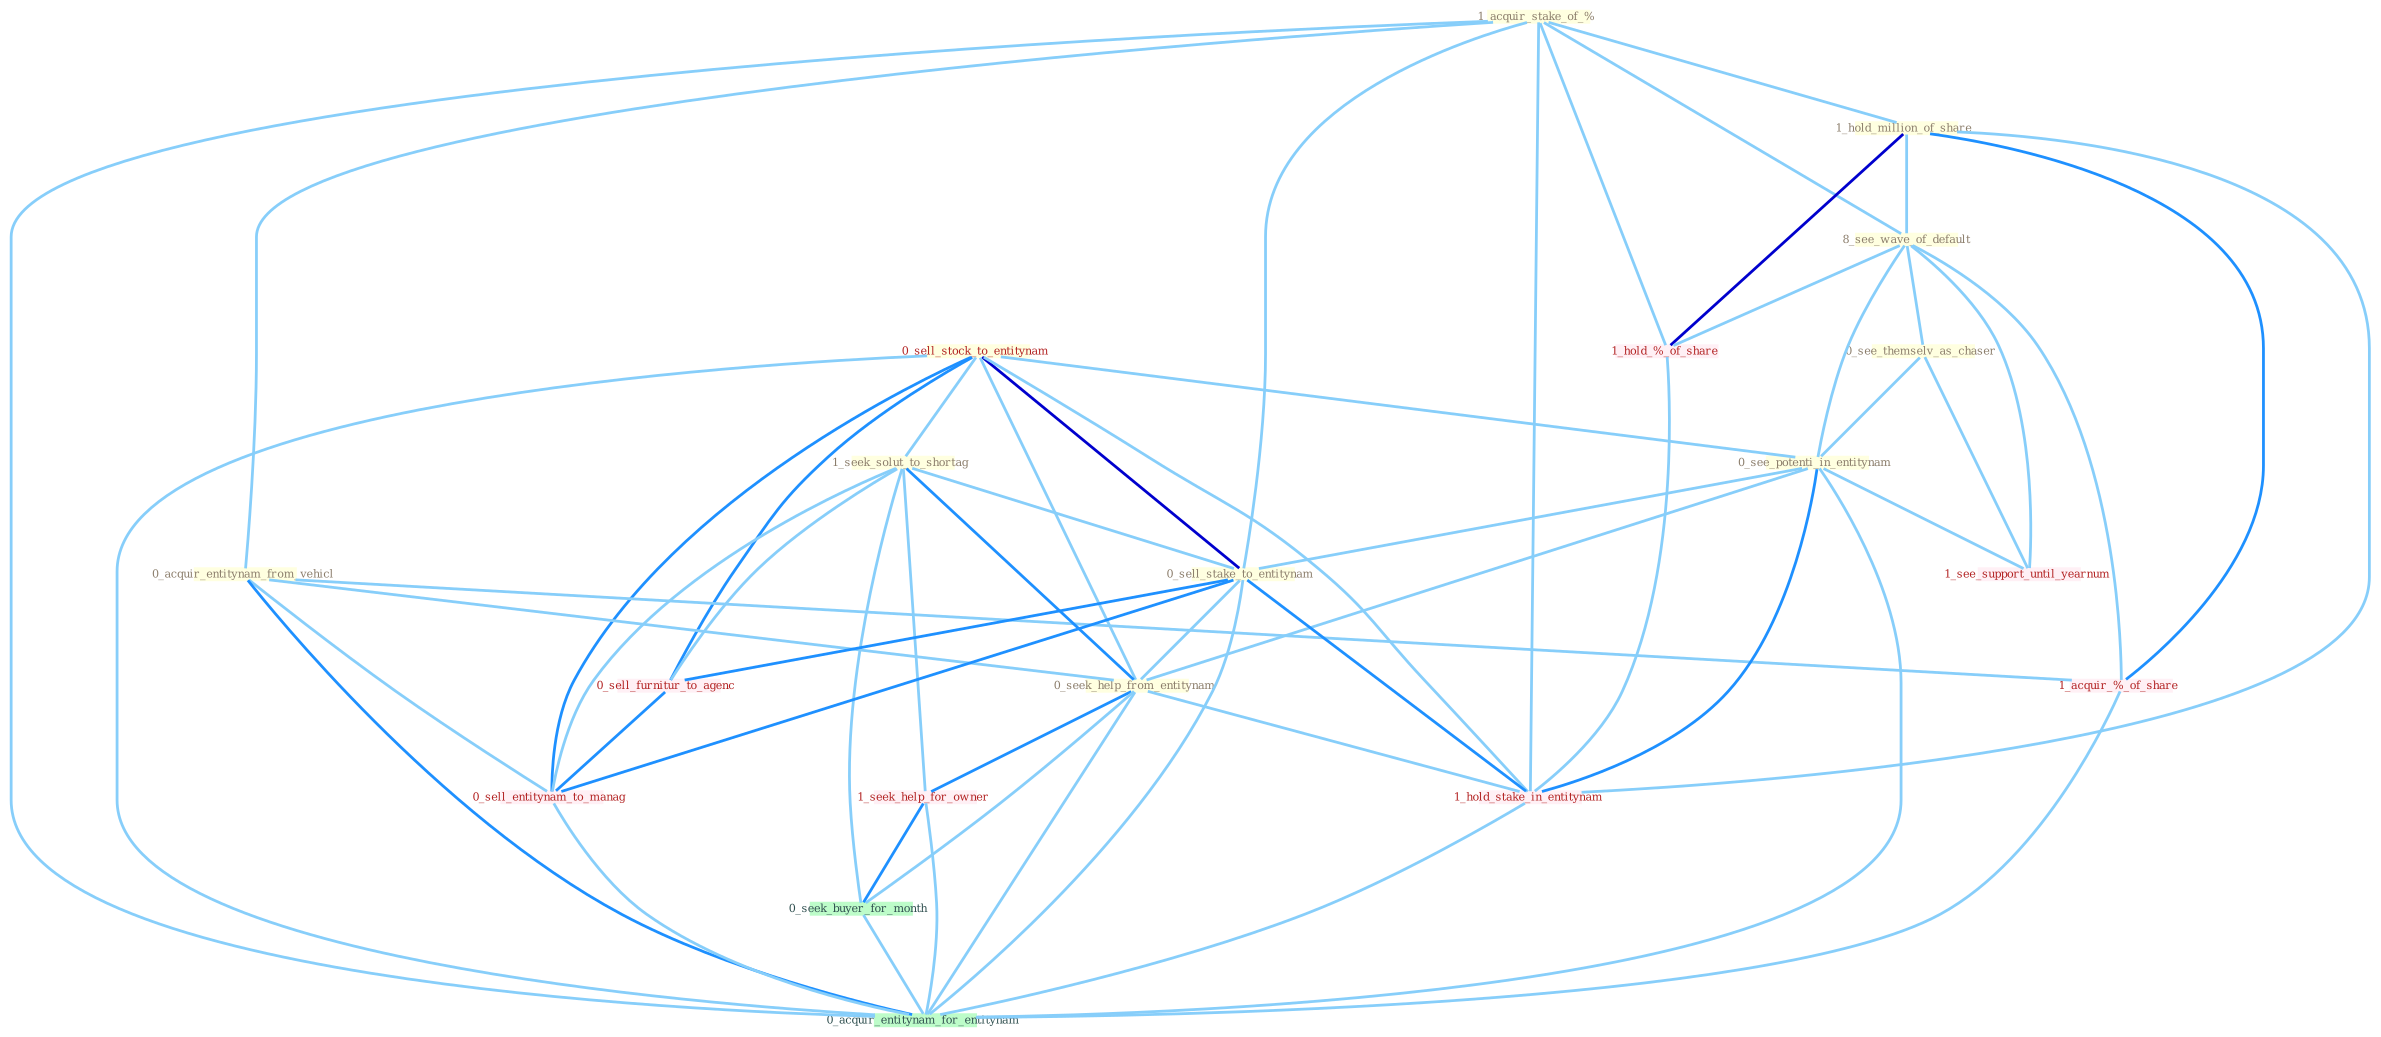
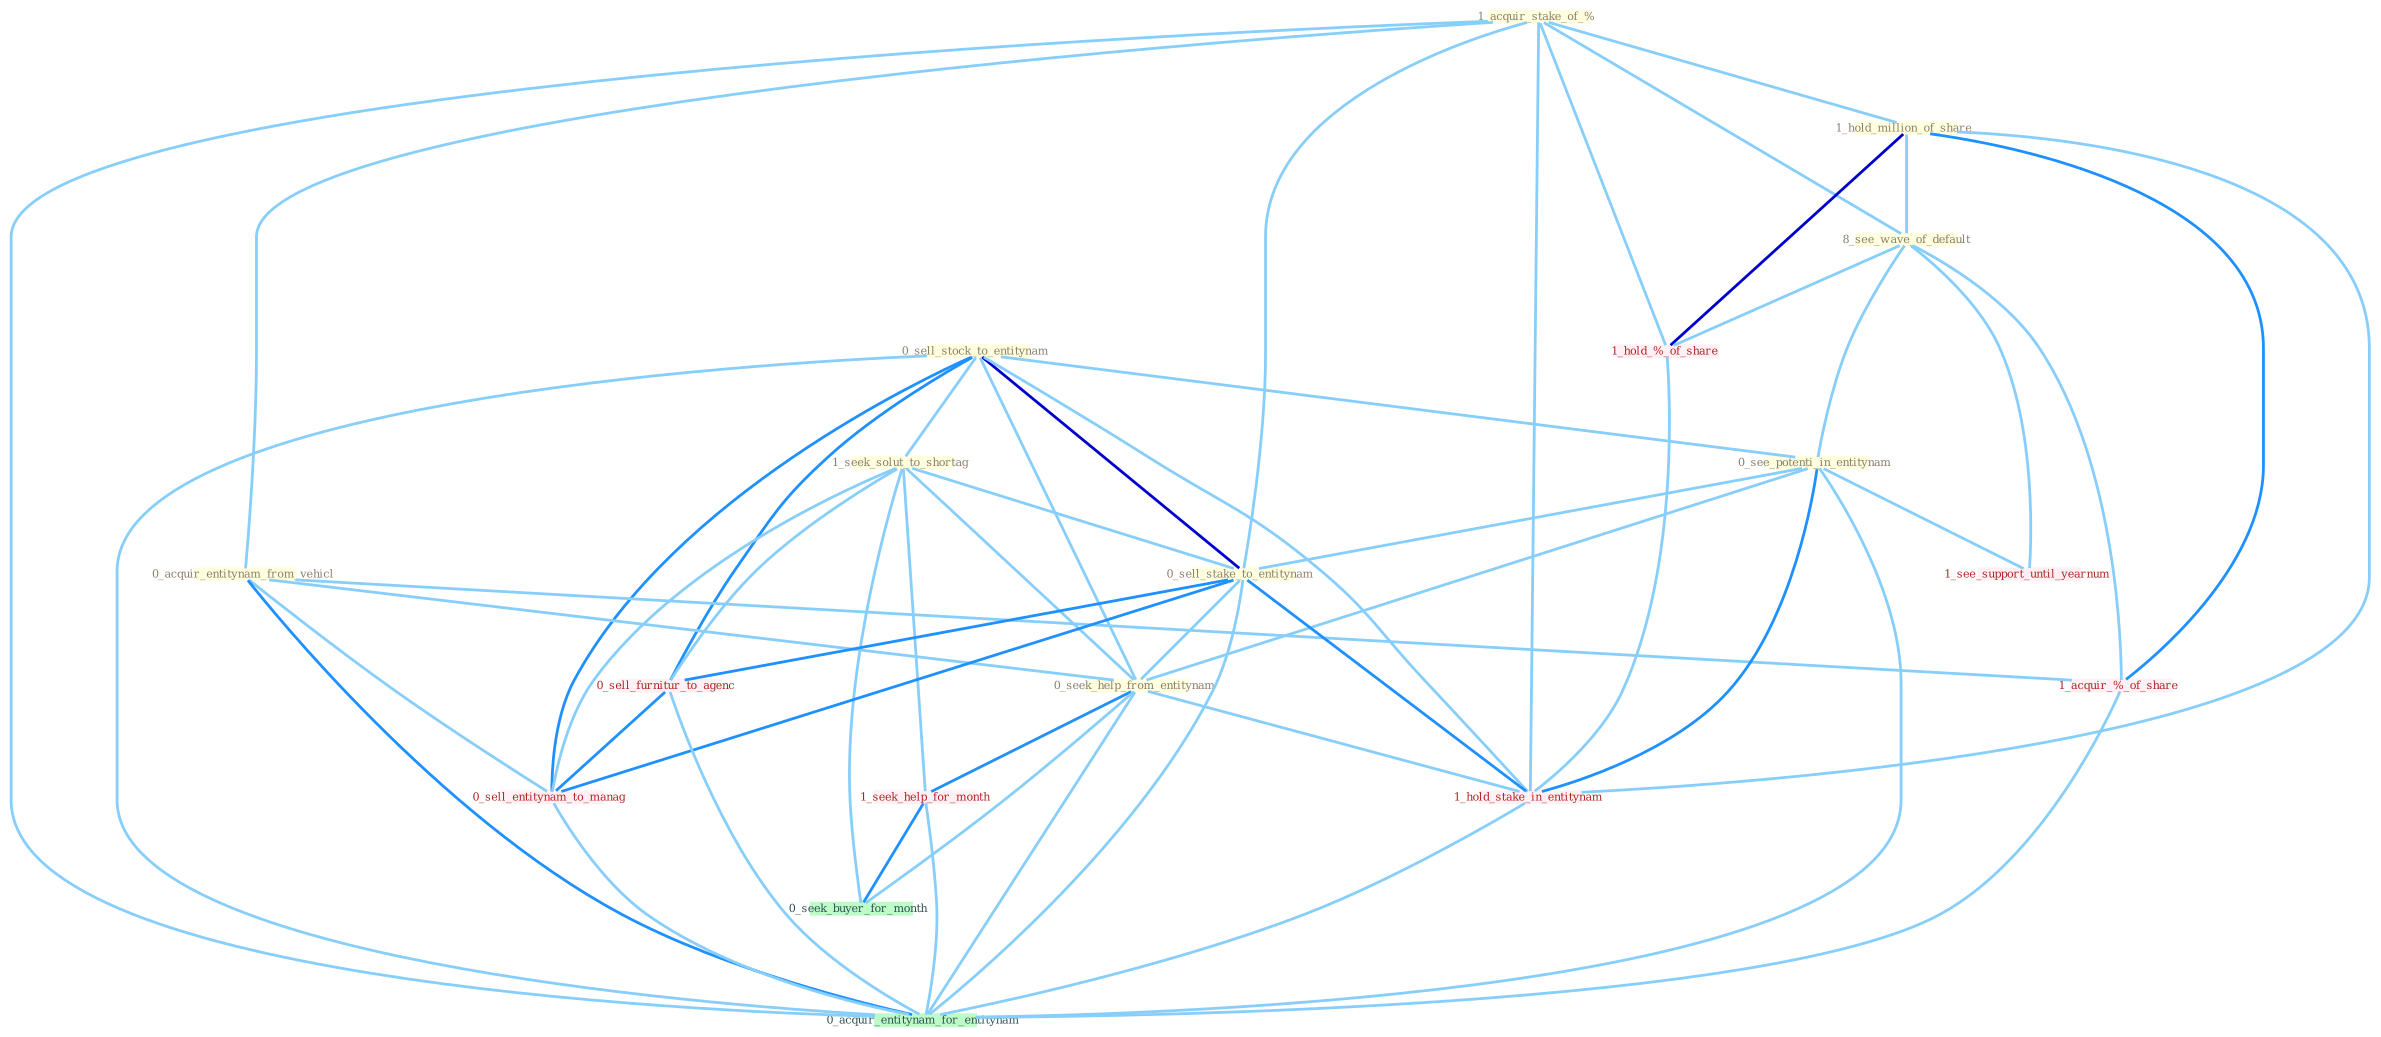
node "0_sell_stock_to_entitynam": fontcolor #b22222 -> #8b7d6b
node "0_see_themselv_as_chaser": removed
edge "1_seek_solut_to_shortag" -- "0_seek_help_from_entitynam": color #1e90ff -> #87cefa
node "1_seek_help_for_owner": label "1_seek_help_for_owner" -> "1_seek_help_for_month"
edge "0_seek_buyer_for_month" -- "0_acquir_entitynam_for_entitynam": now "0_sell_furnitur_to_agenc" -- "0_acquir_entitynam_for_entitynam"
